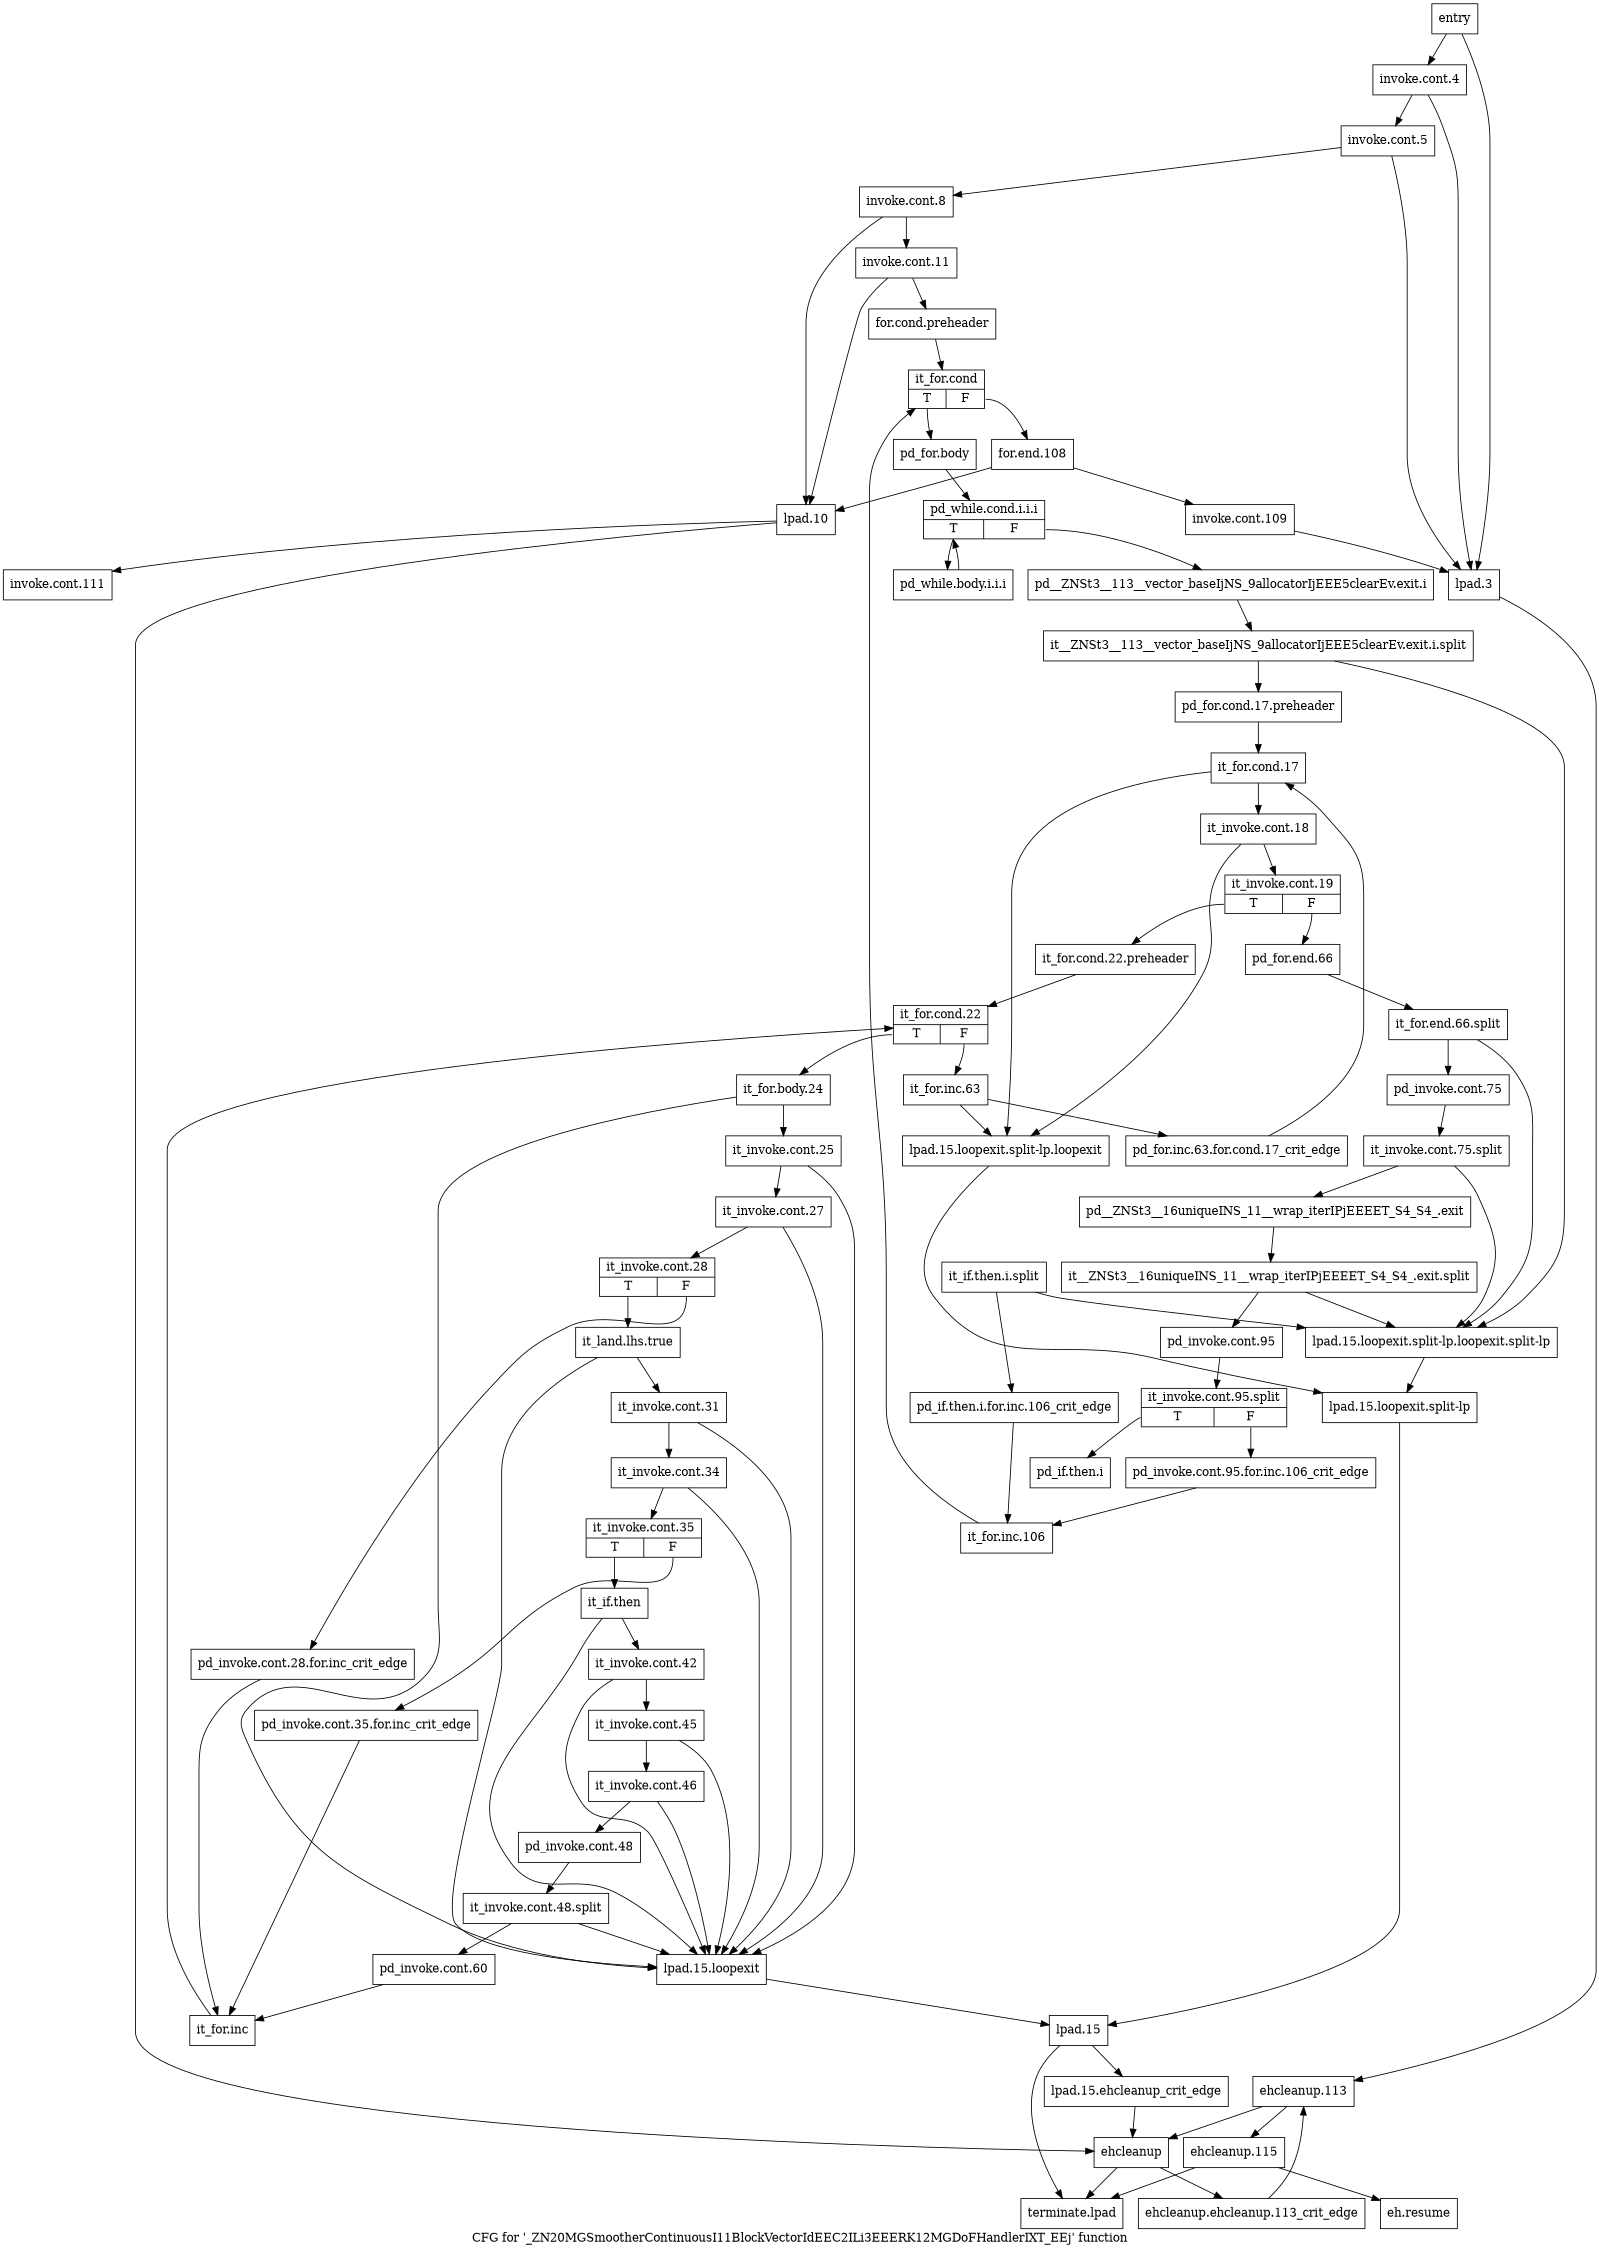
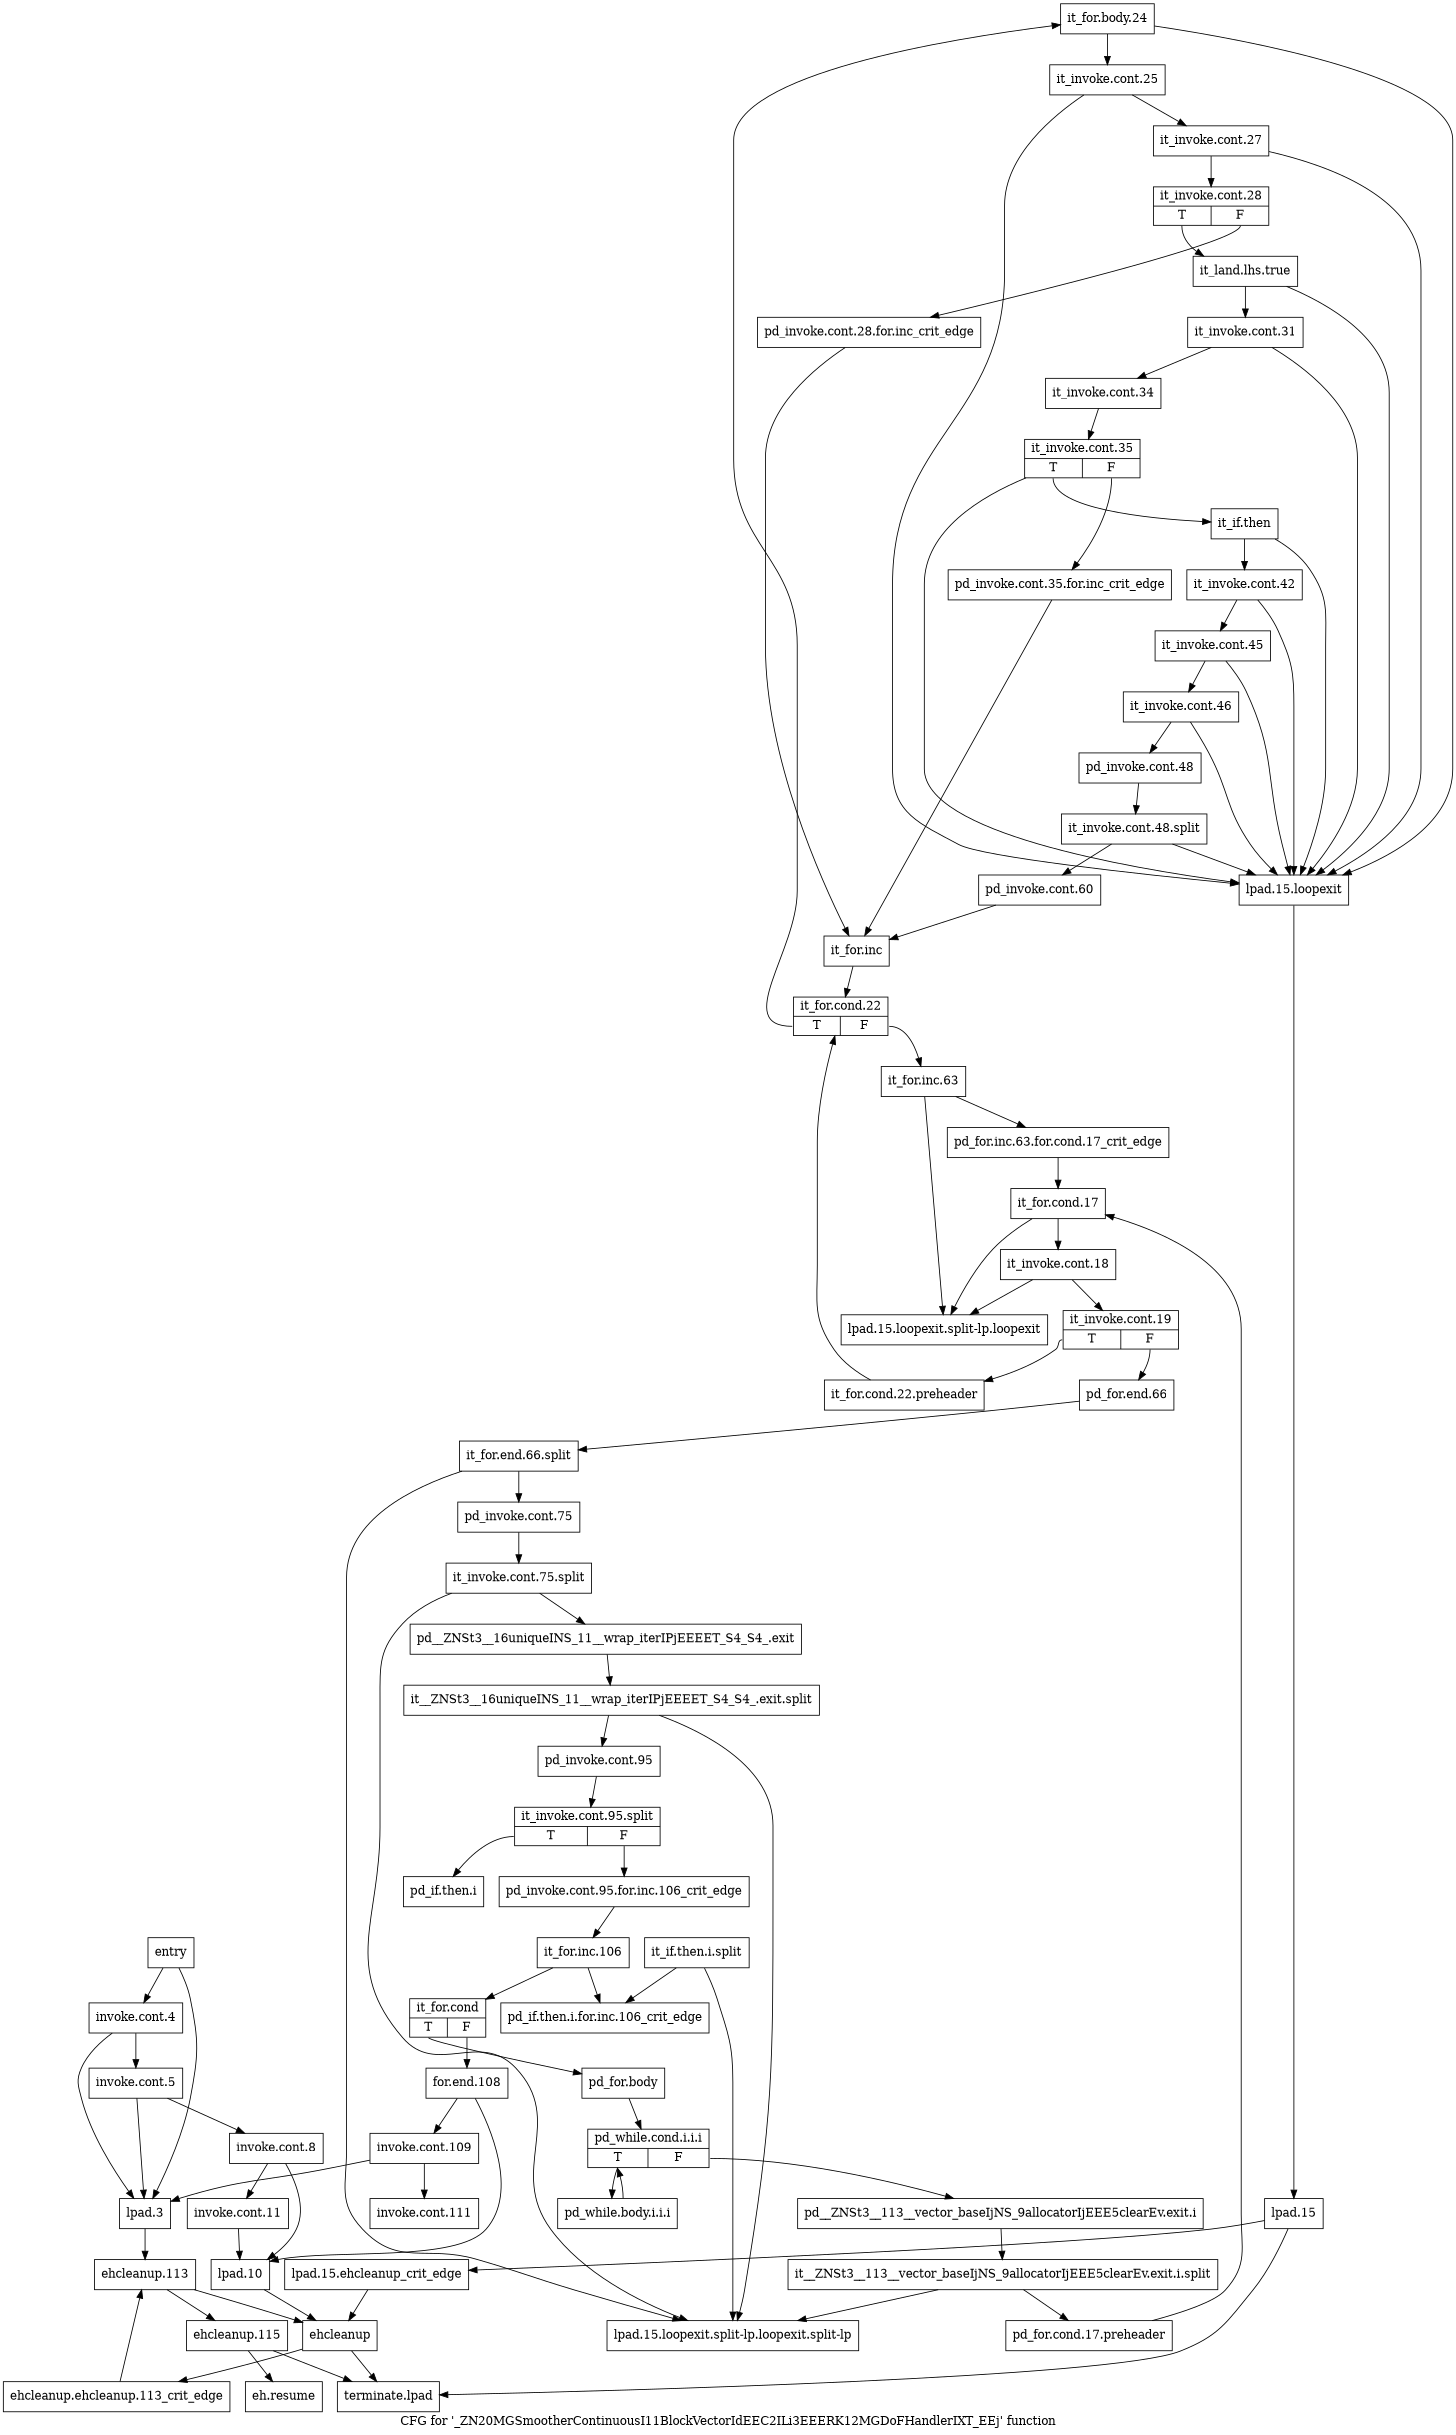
node "for.cond.preheader": removed
edge "lpad.10" -> "invoke.cont.111": now "invoke.cont.109" -> "invoke.cont.111"
node "lpad.15.loopexit.split-lp": removed
edge "pd_if.then.i.for.inc.106_crit_edge" -> "it_for.inc.106": reversed
edge "it_invoke.cont.34" -> "lpad.15.loopexit": now "it_invoke.cont.35" -> "lpad.15.loopexit"
